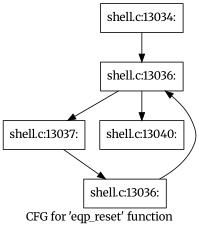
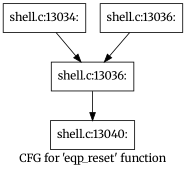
node "shell.c:13037:": removed
